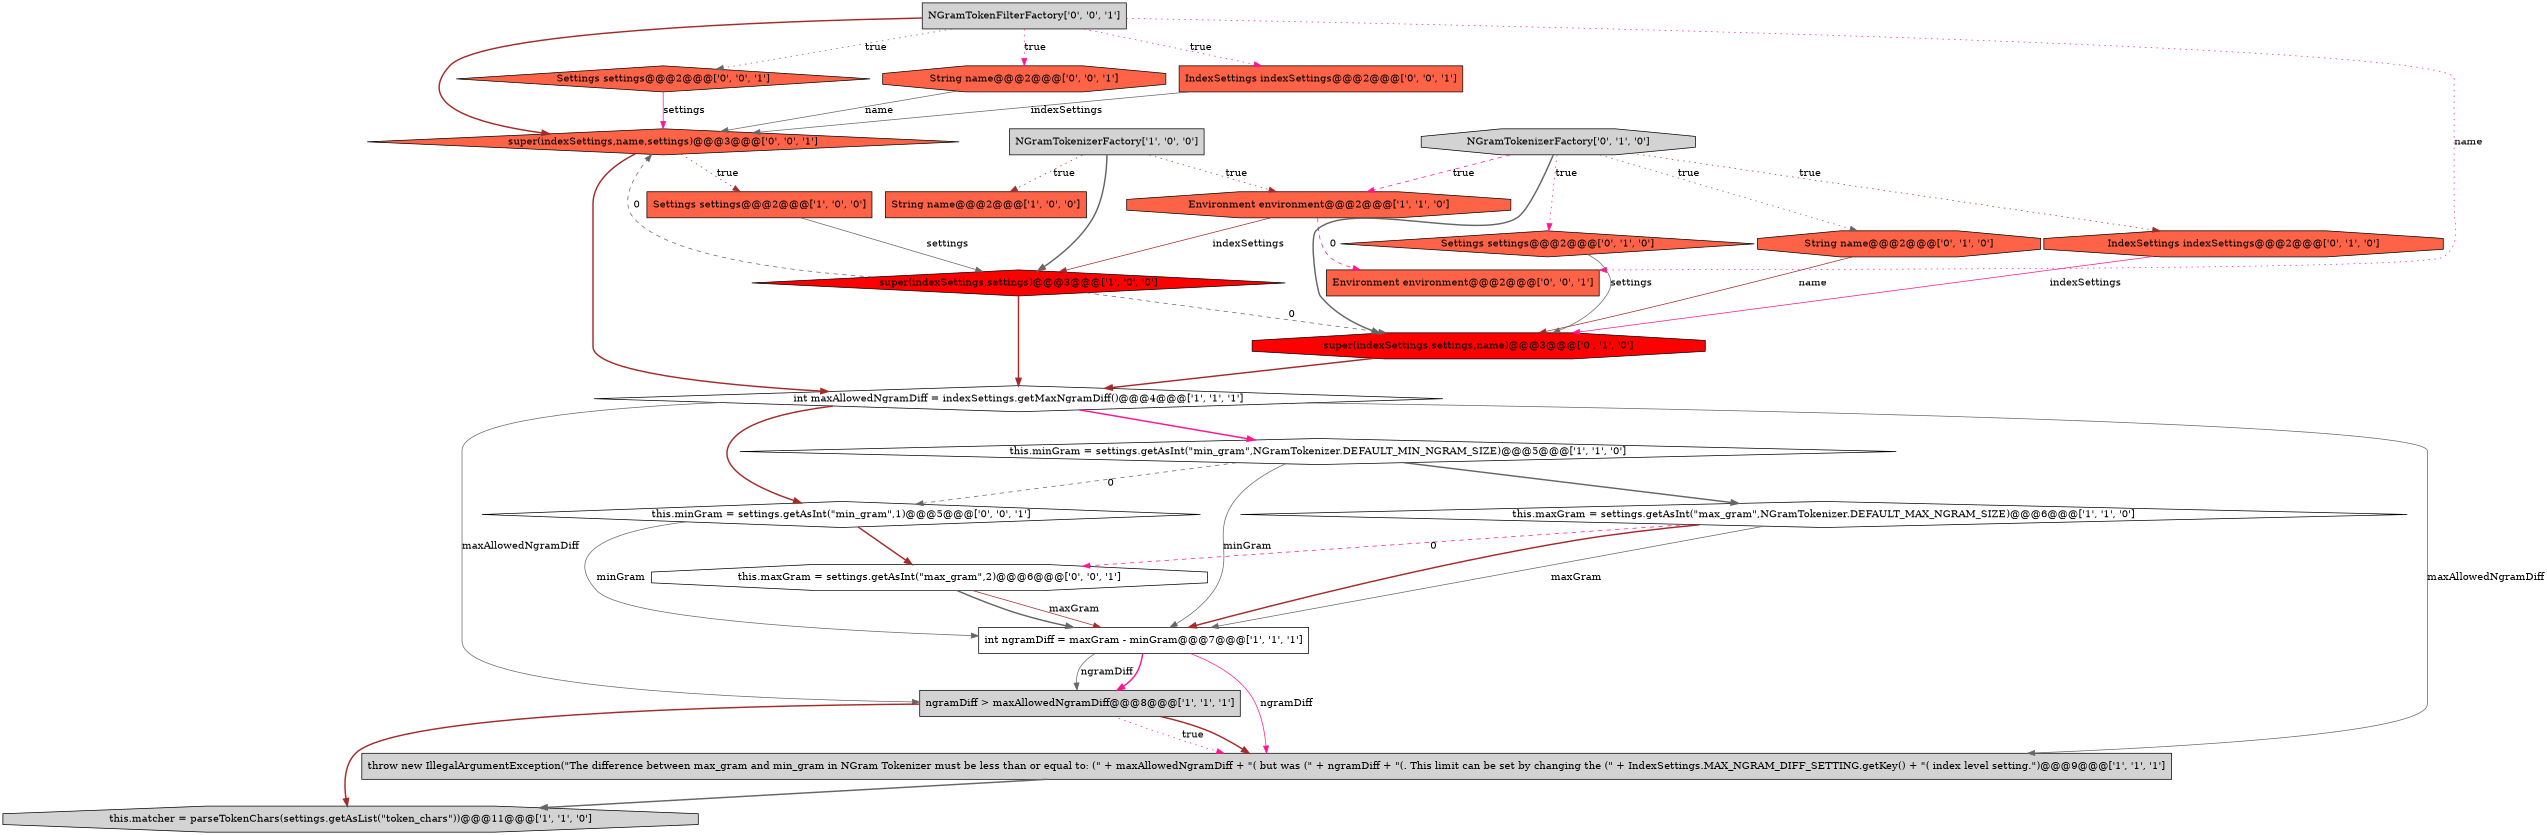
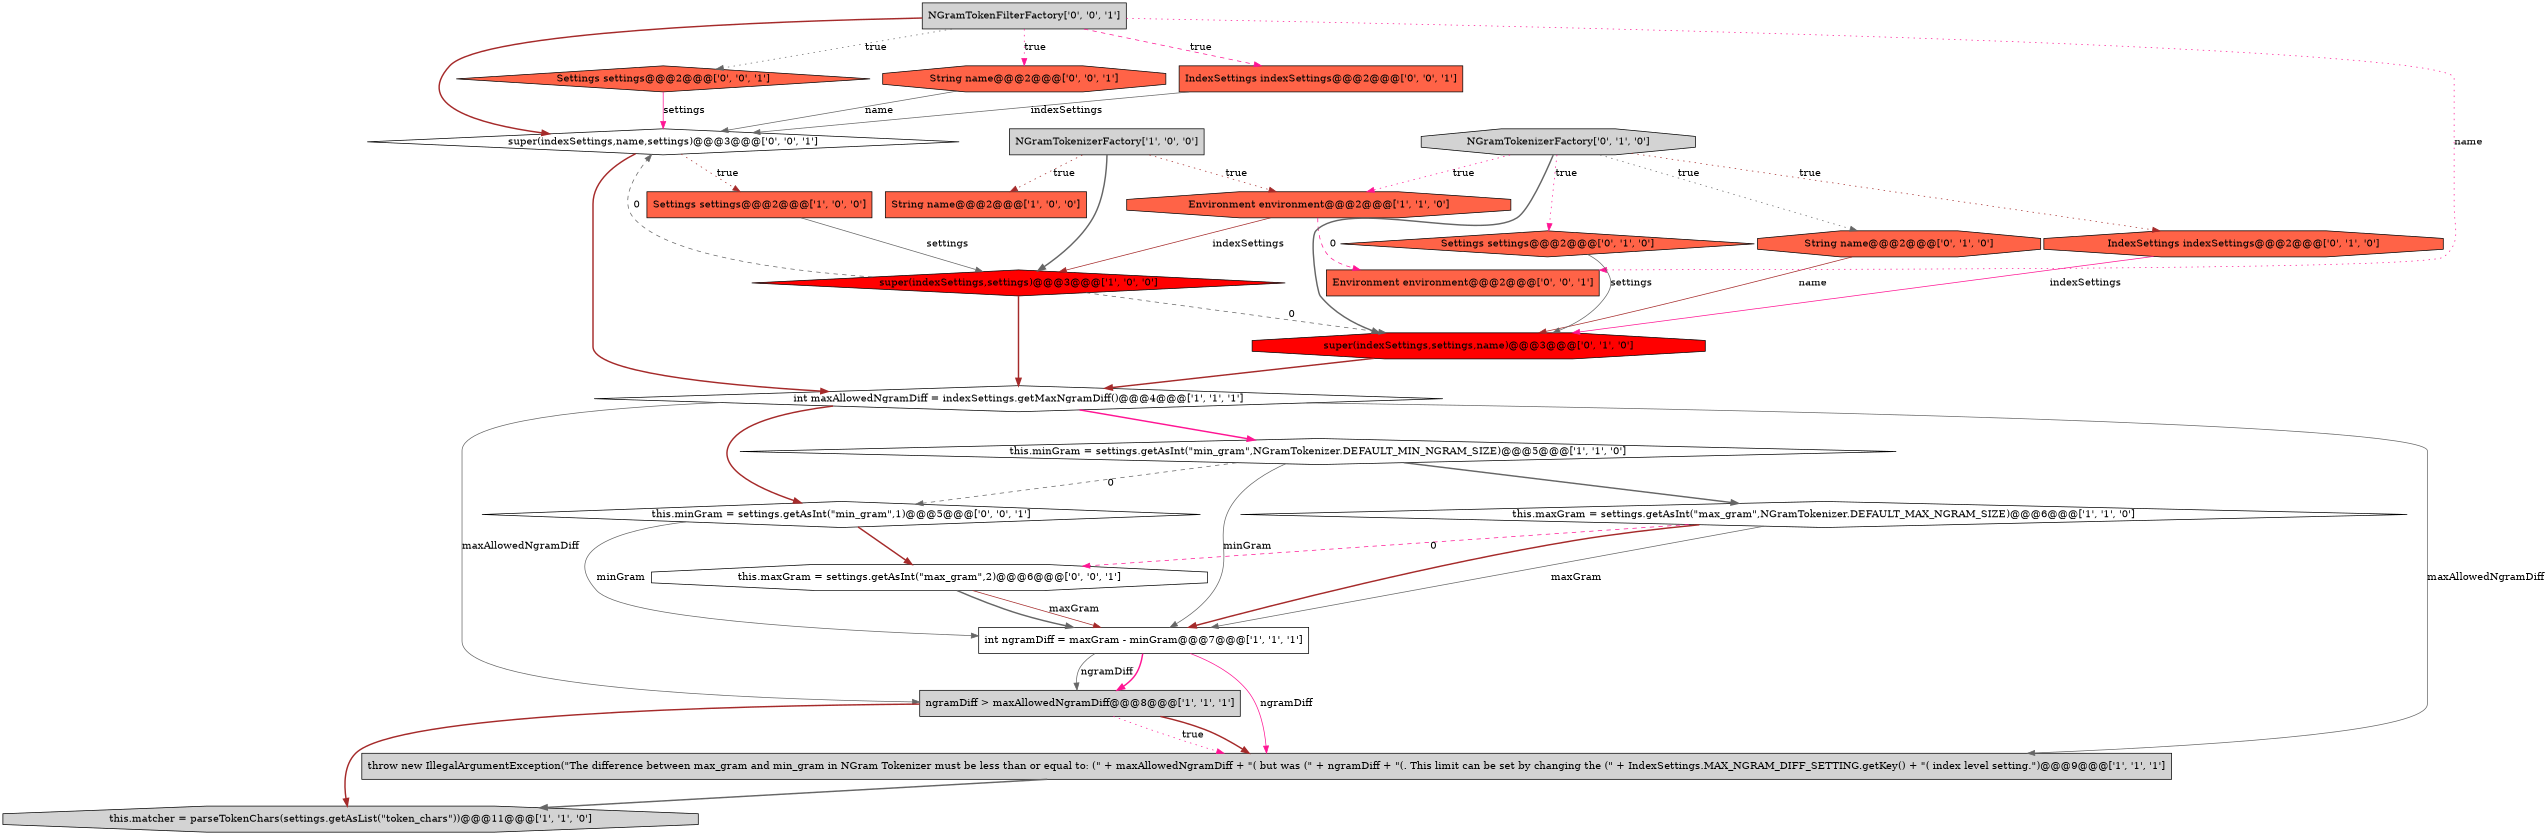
edge "NGramTokenFilterFactory['0', '0', '1']" -> "IndexSettings indexSettings@@@2@@@['0', '0', '1']": style dotted -> dashed
node "super(indexSettings,name,settings)@@@3@@@['0', '0', '1']": fillcolor tomato -> white
edge "NGramTokenizerFactory['0', '1', '0']" -> "Environment environment@@@2@@@['1', '1', '0']": style dashed -> dotted
